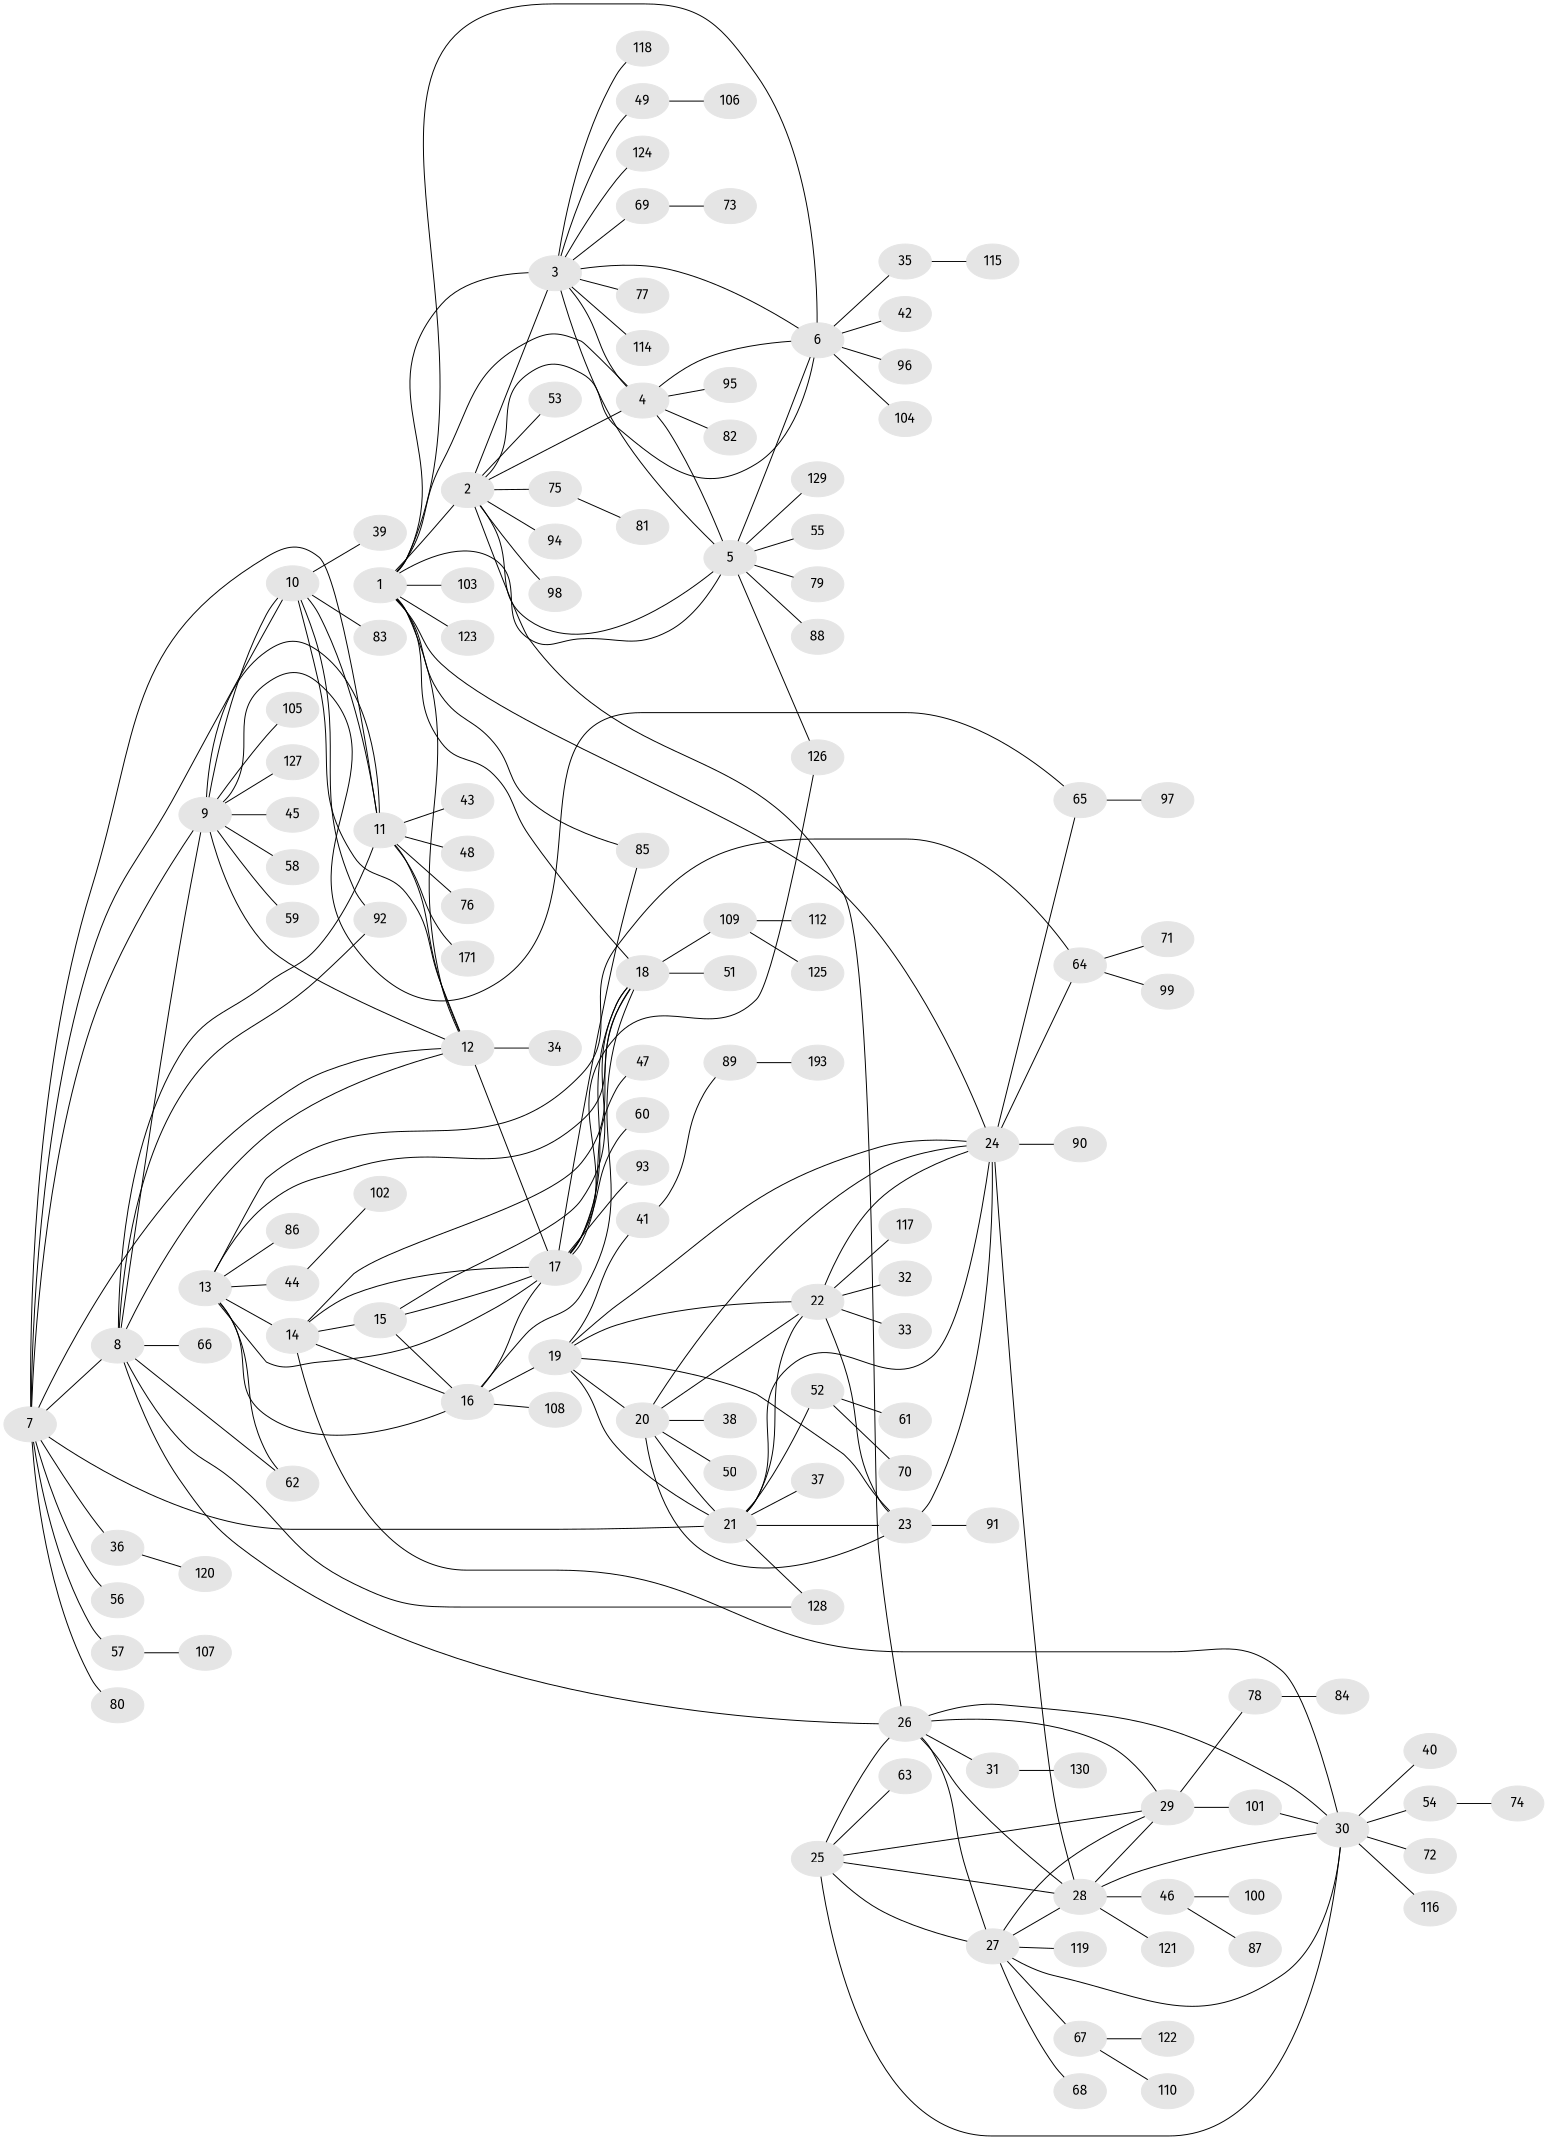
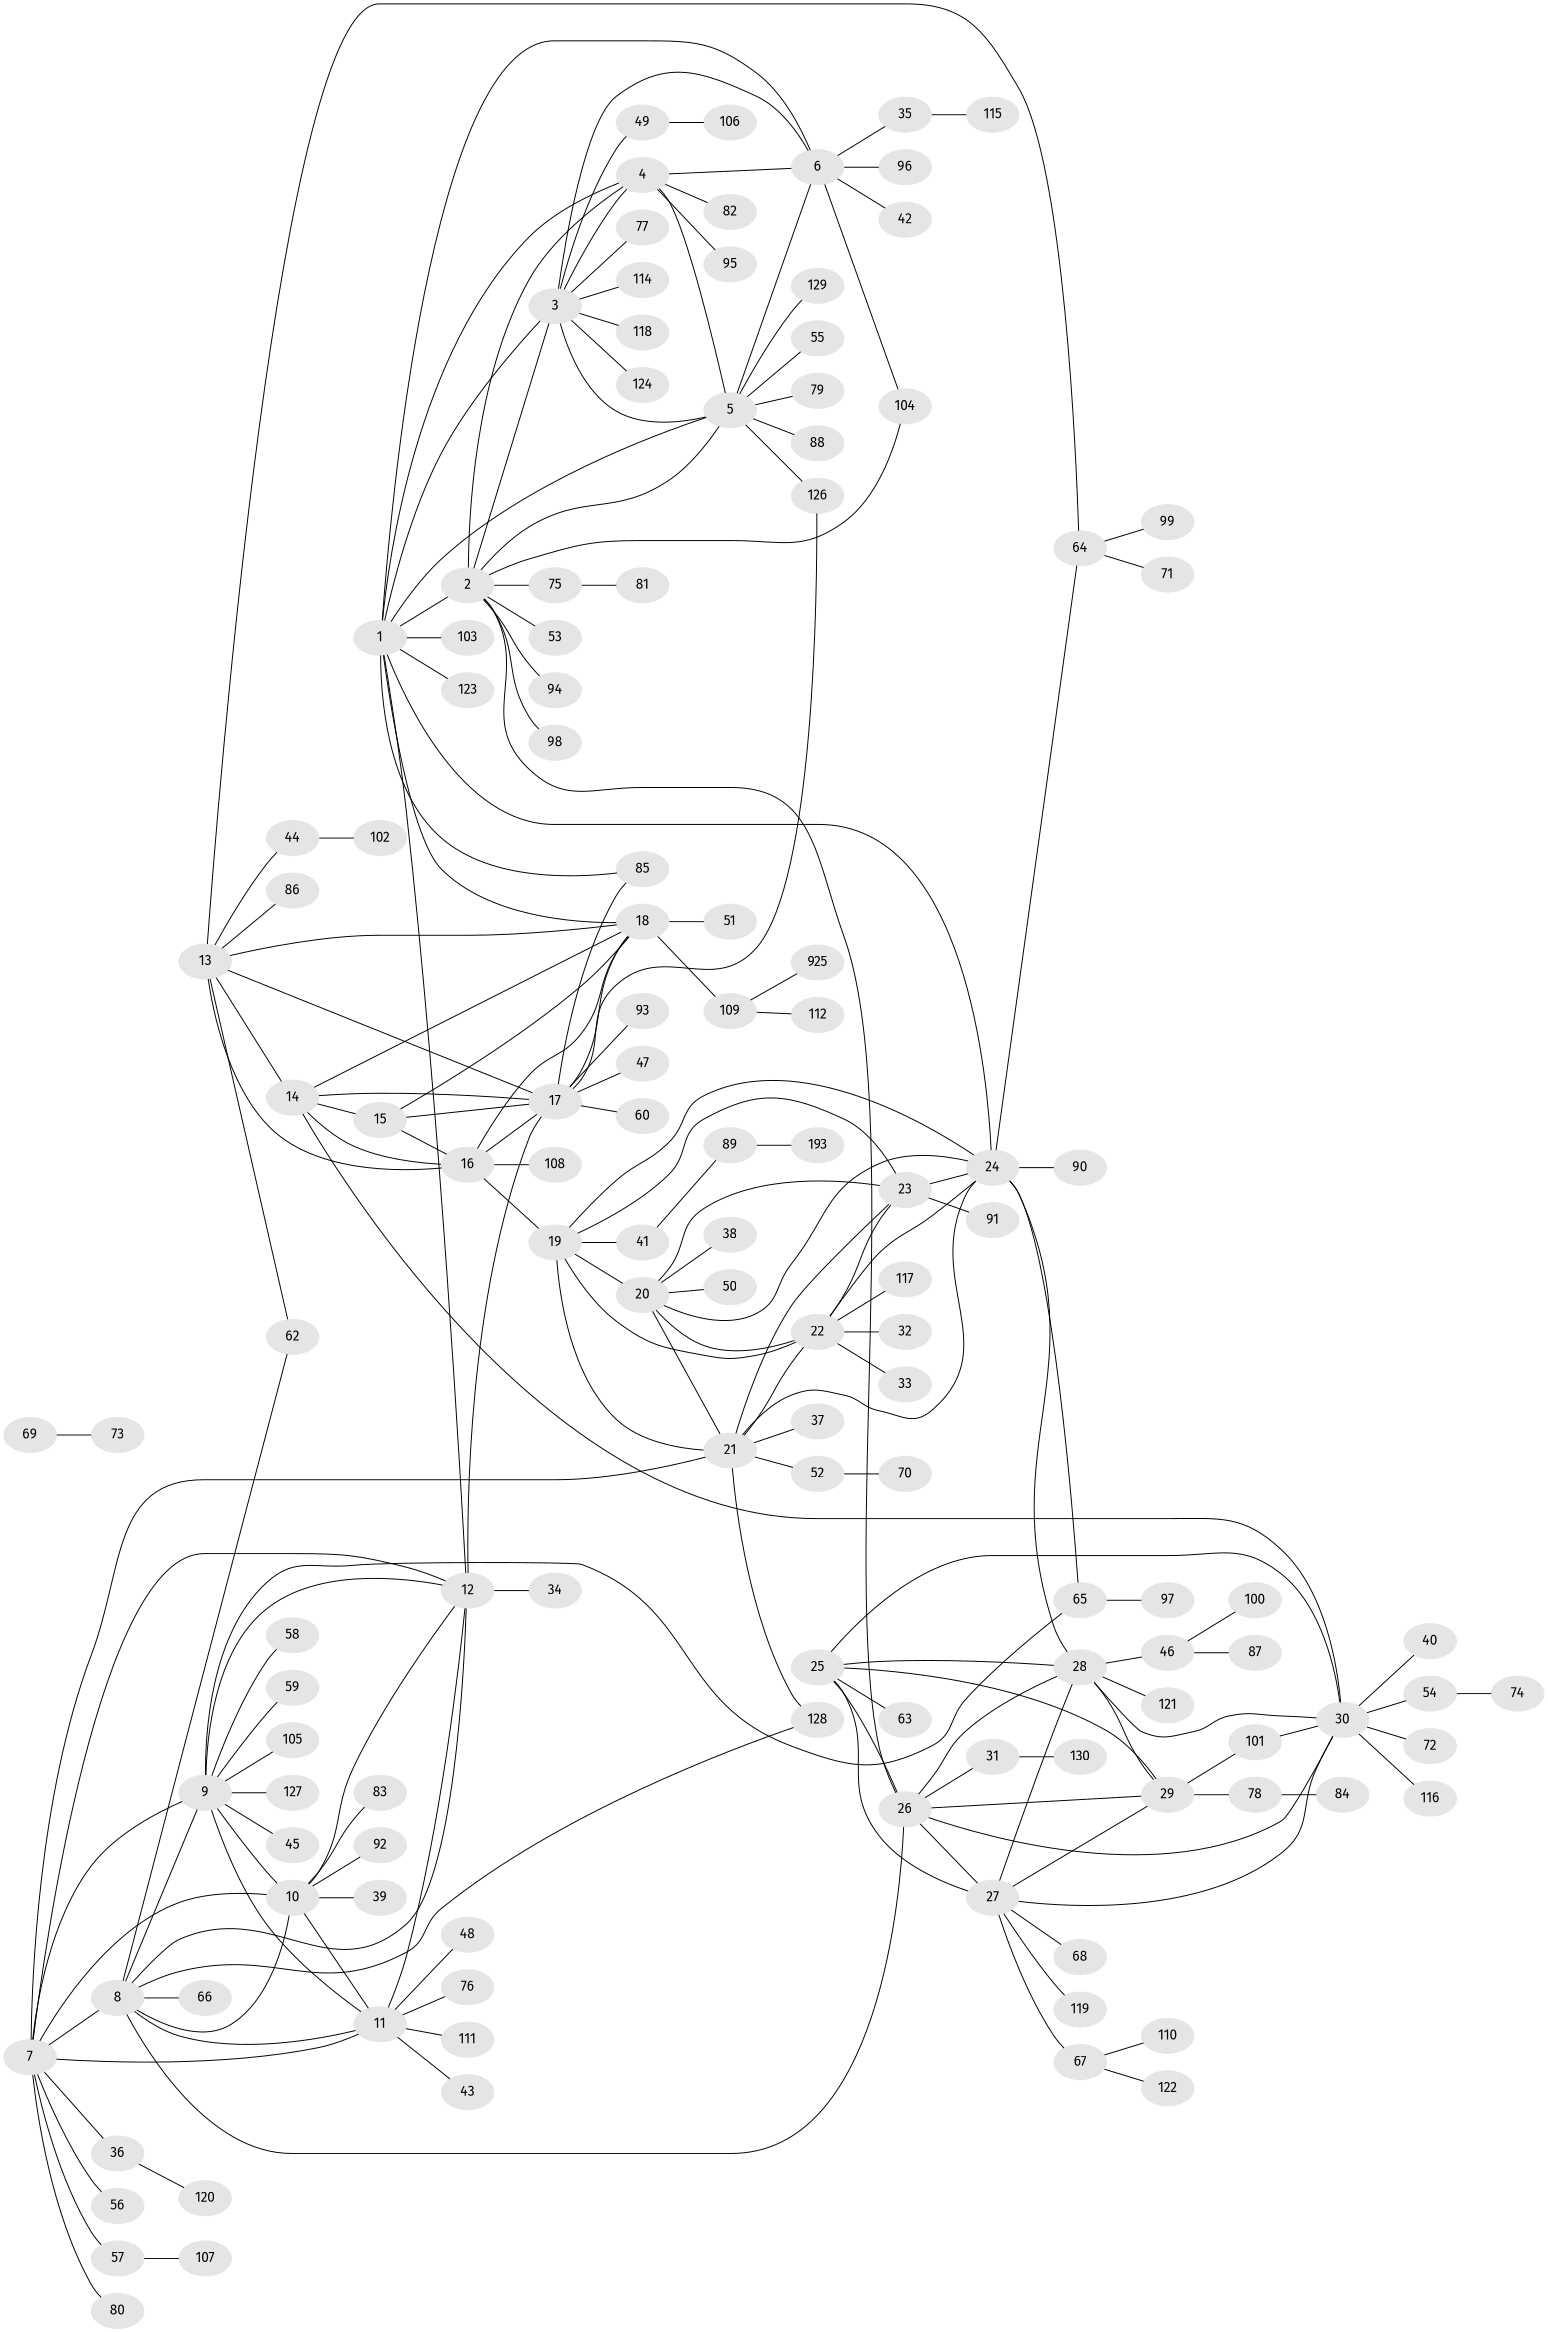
edge "69" -- "3": removed
edge "6" -- "2": now "104" -- "2"
node "171": label "171" -> "111"
node "125": label "125" -> "925"
edge "92" -- "8": now "10" -- "8"
node "61": removed
